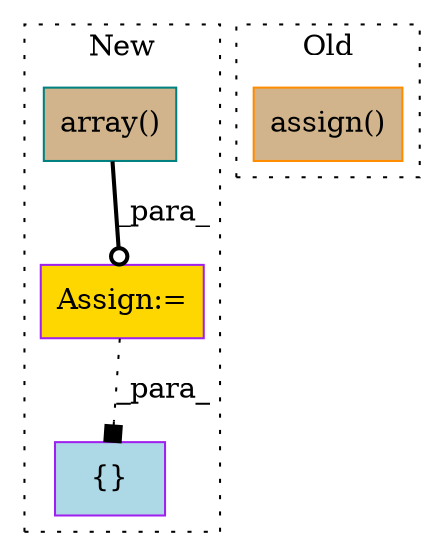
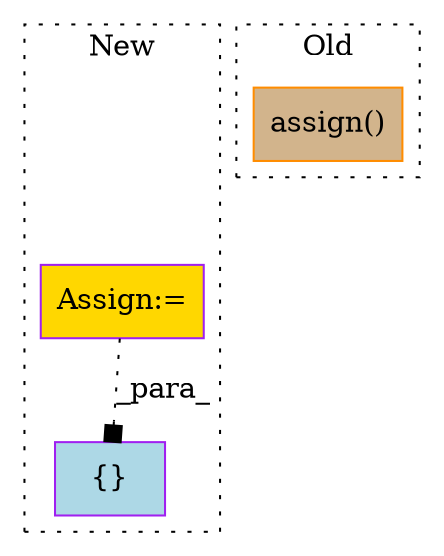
node "array()": removed
